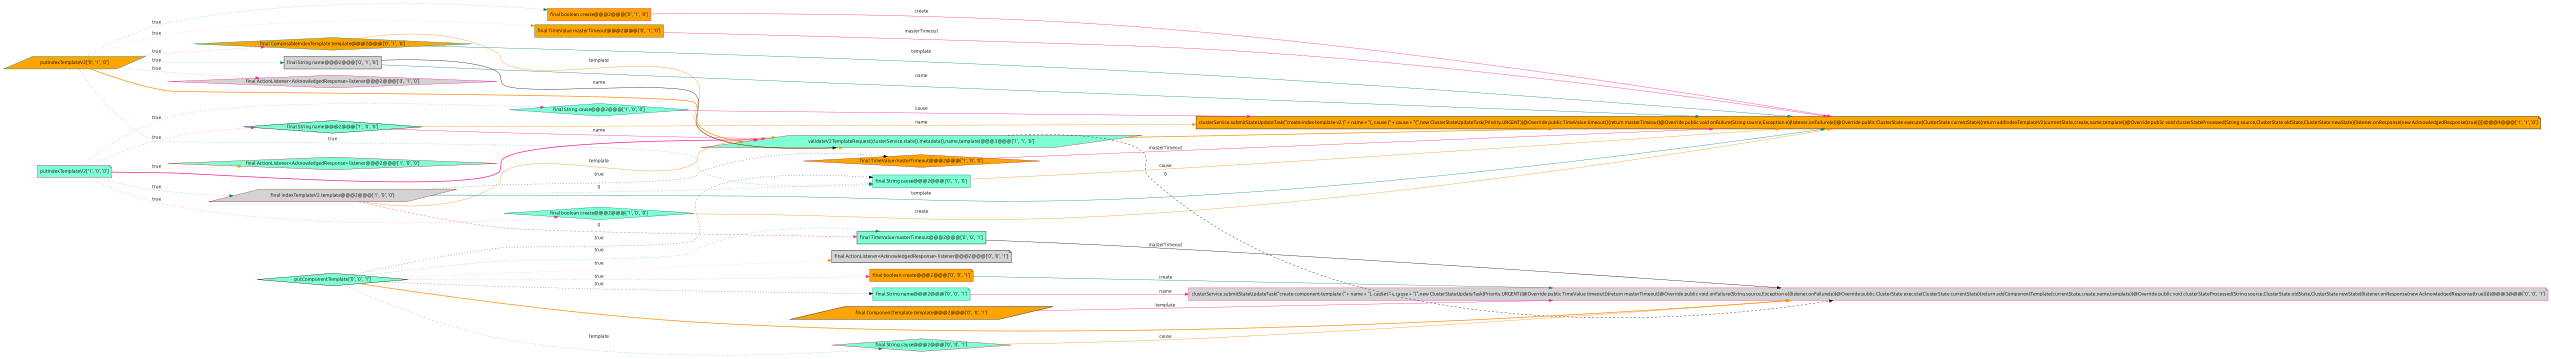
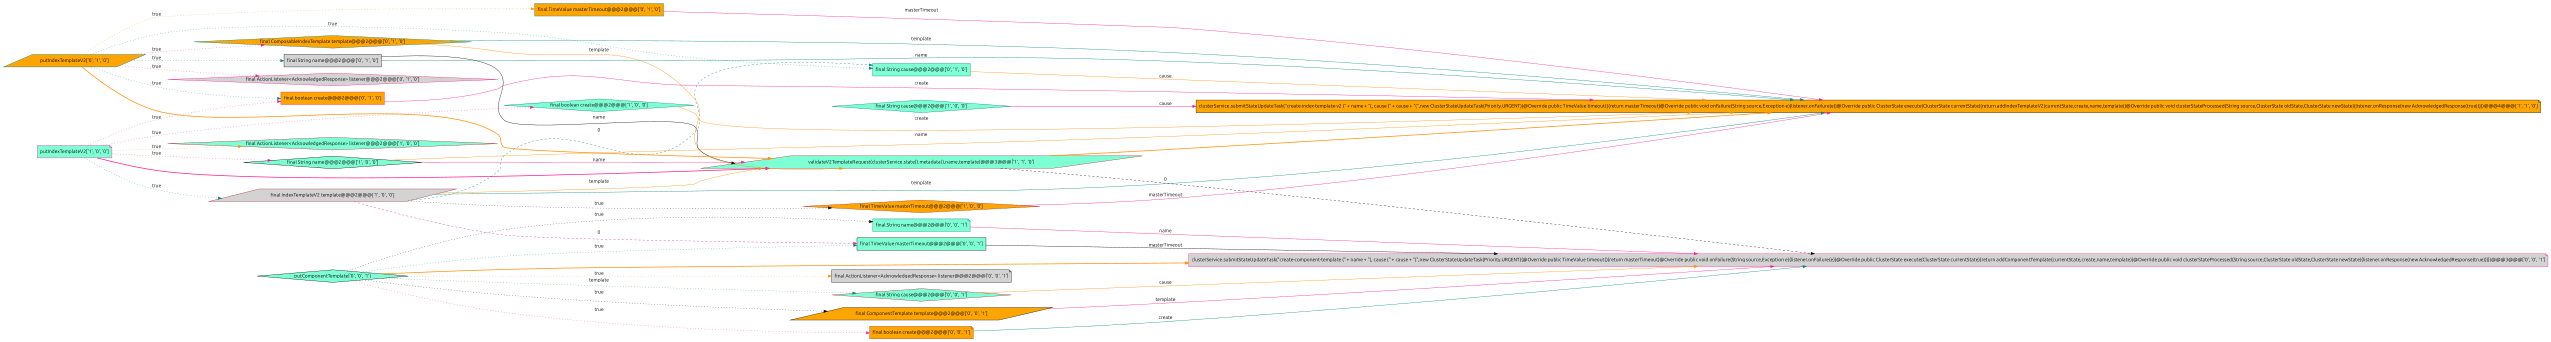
edge "putIndexTemplateV2['1', '0', '0']" -> "final String cause@@@2@@@['1', '0', '0']": now "putIndexTemplateV2['1', '0', '0']" -> "final boolean create@@@2@@@['0', '1', '0']"
edge "final IndexTemplateV2 template@@@2@@@['1', '0', '0']" -> "final String cause@@@2@@@['0', '1', '0']": style dotted -> dashed
edge "putComponentTemplate['0', '0', '1']" -> "final String cause@@@2@@@['0', '1', '0']": now "putComponentTemplate['0', '0', '1']" -> "final ComponentTemplate template@@@2@@@['0', '0', '1']"
